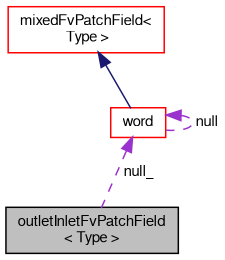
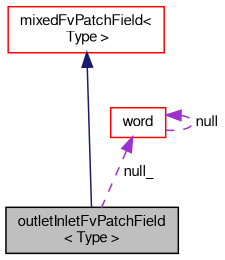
edge "word" -> "mixedFvPatchField< Type >": now "outletInletFvPatchField < Type >" -> "mixedFvPatchField< Type >"
